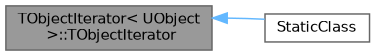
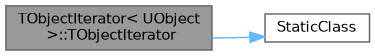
edge "StaticClass" -> "TObjectIterator< UObject >::TObjectIterator": reversed
